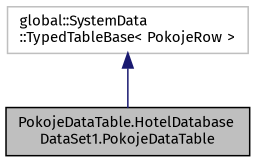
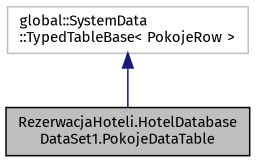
node "PokojeDataTable.HotelDatabase DataSet1.PokojeDataTable": label "PokojeDataTable.HotelDatabase DataSet1.PokojeDataTable" -> "RezerwacjaHoteli.HotelDatabase DataSet1.PokojeDataTable"
